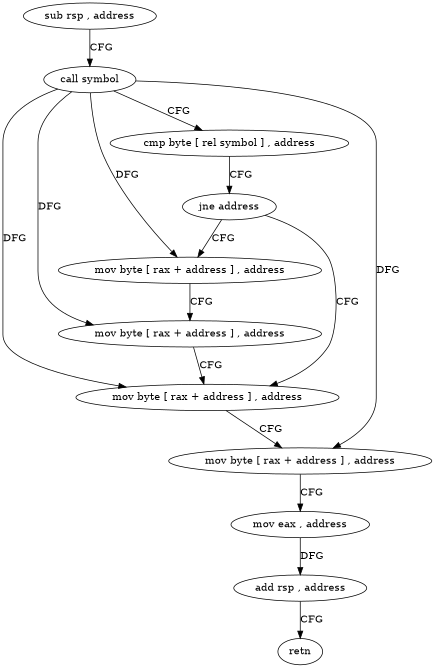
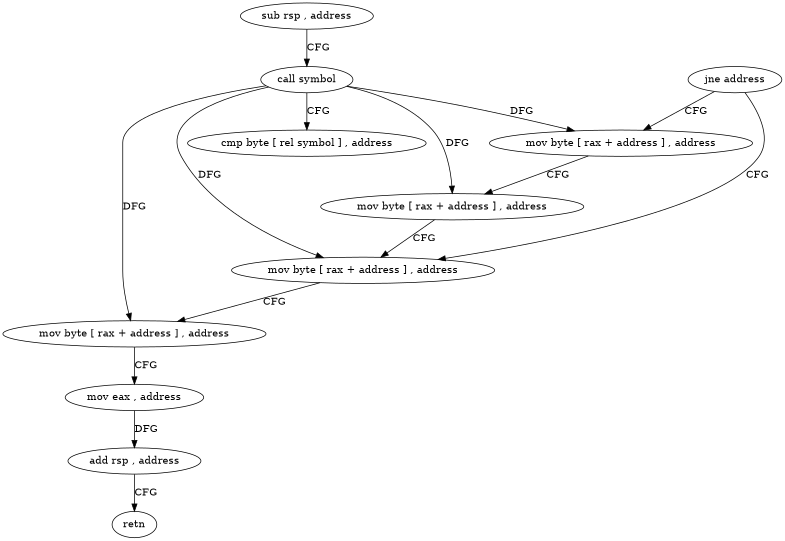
edge "cmp byte [ rel symbol ] , address" -> "jne address": removed, label "CFG"
